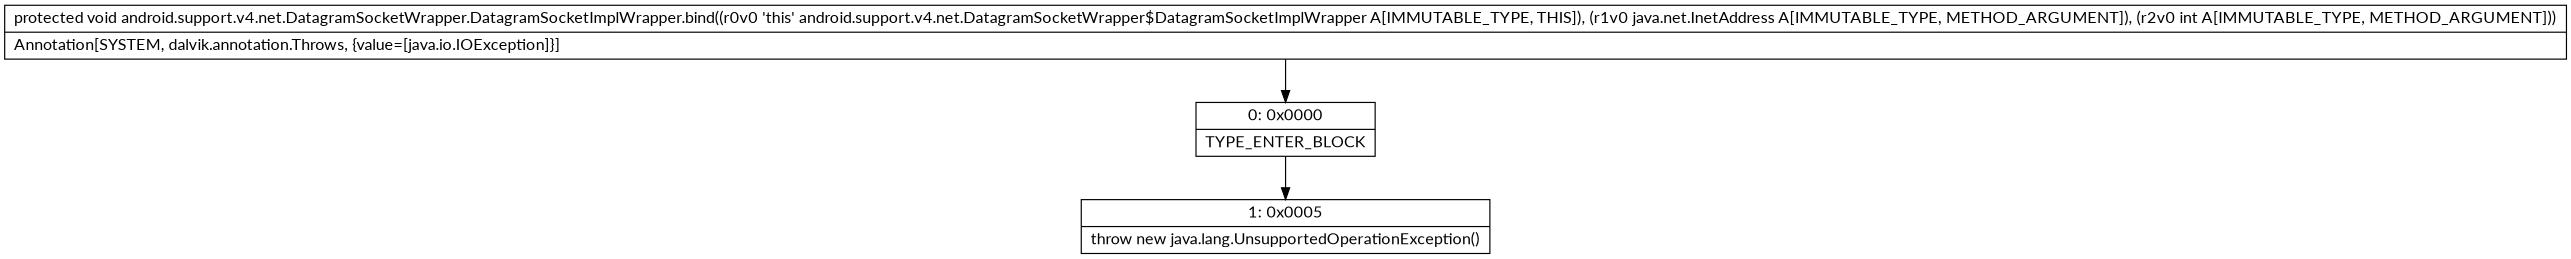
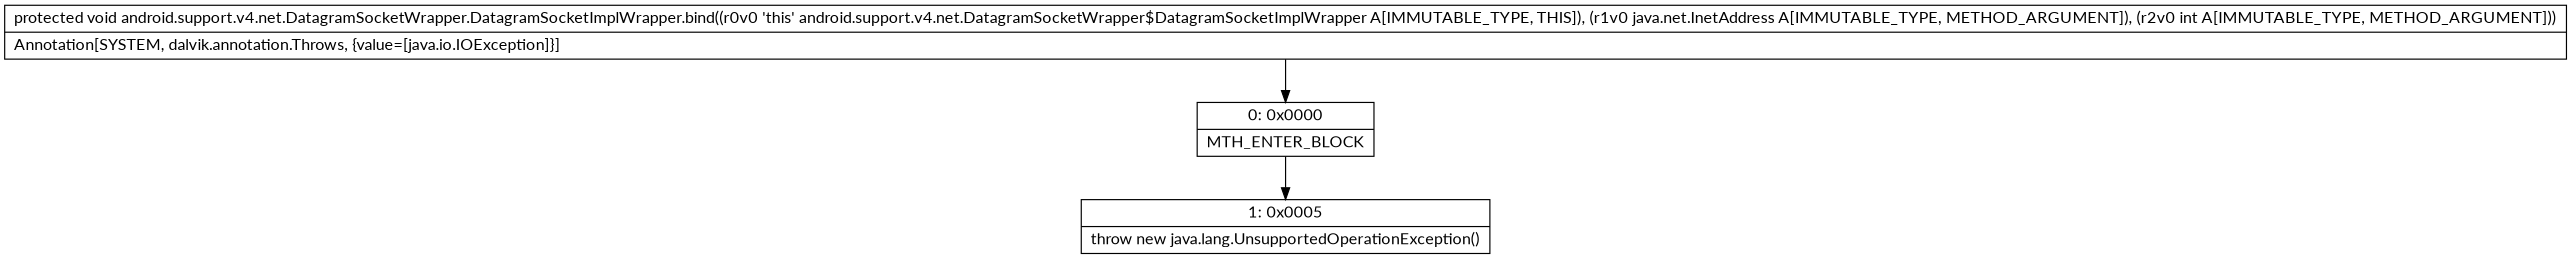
node "0: 0x0000": text "TYPE_ENTER_BLOCK" -> "MTH_ENTER_BLOCK"
